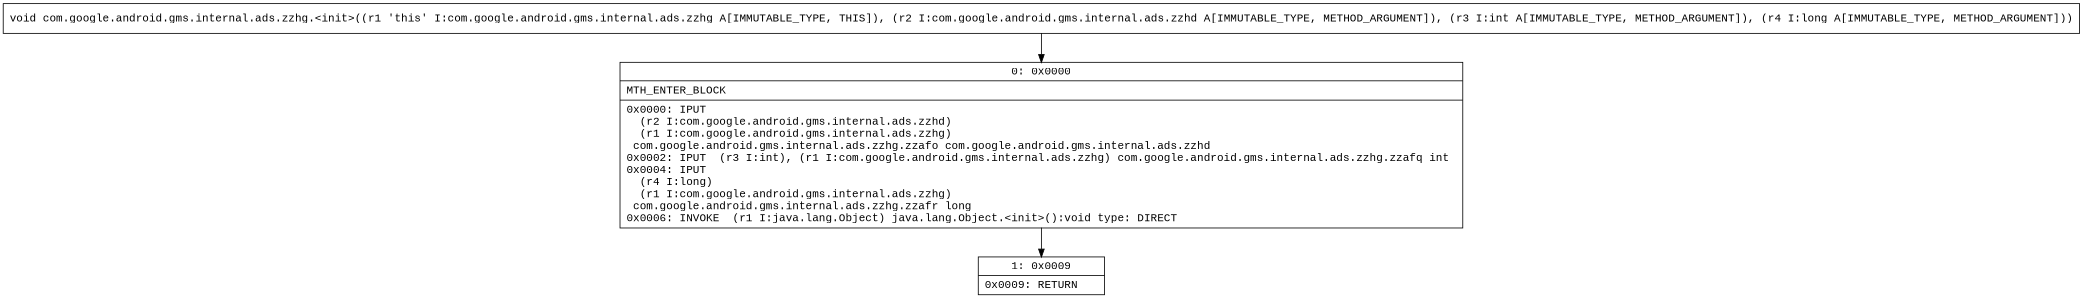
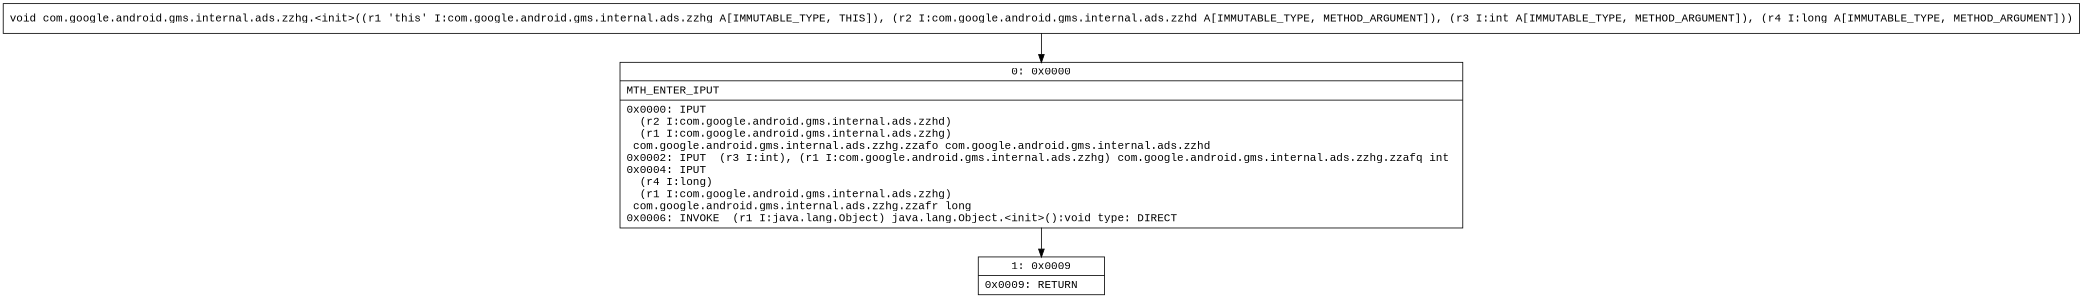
node "0: 0x0000": text "MTH_ENTER_BLOCK" -> "MTH_ENTER_IPUT"
